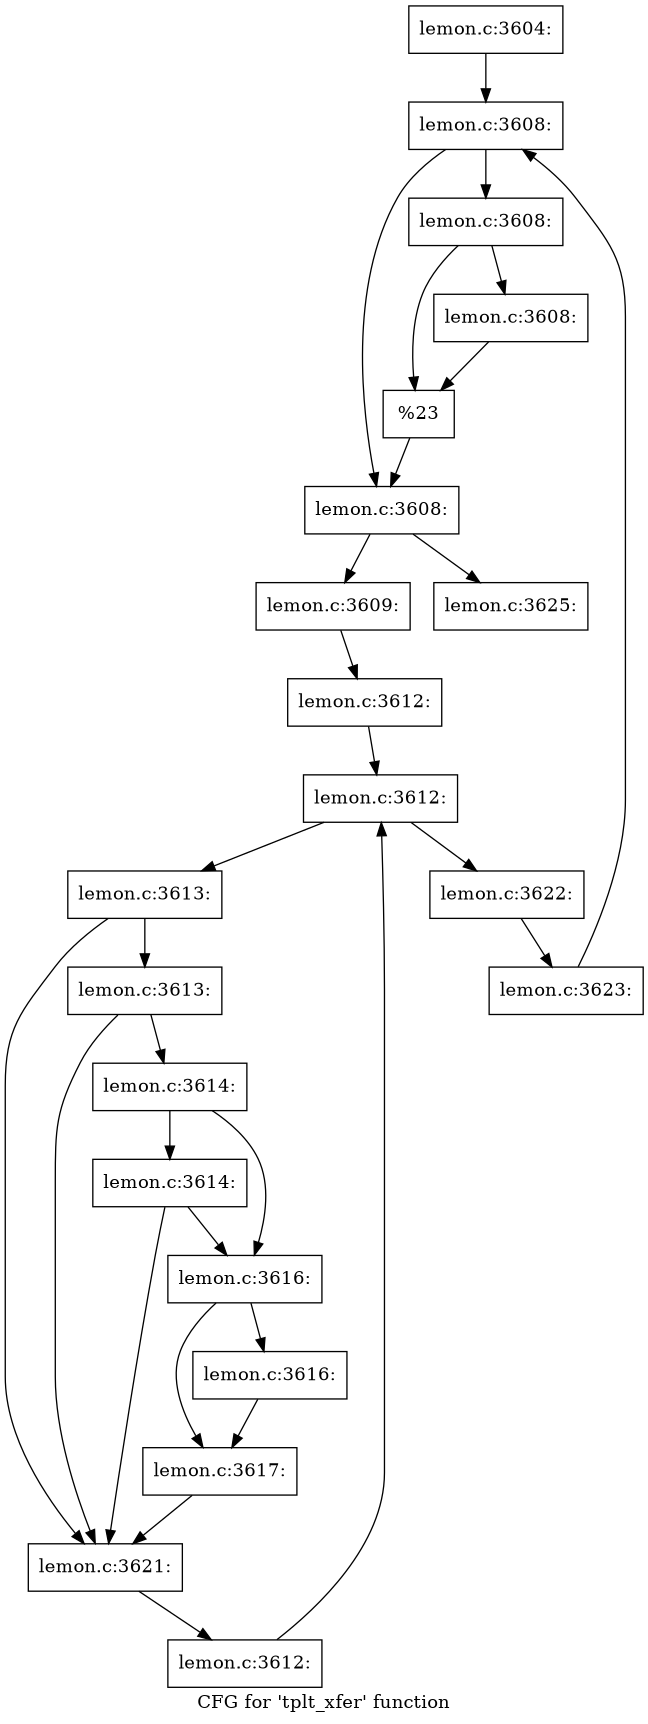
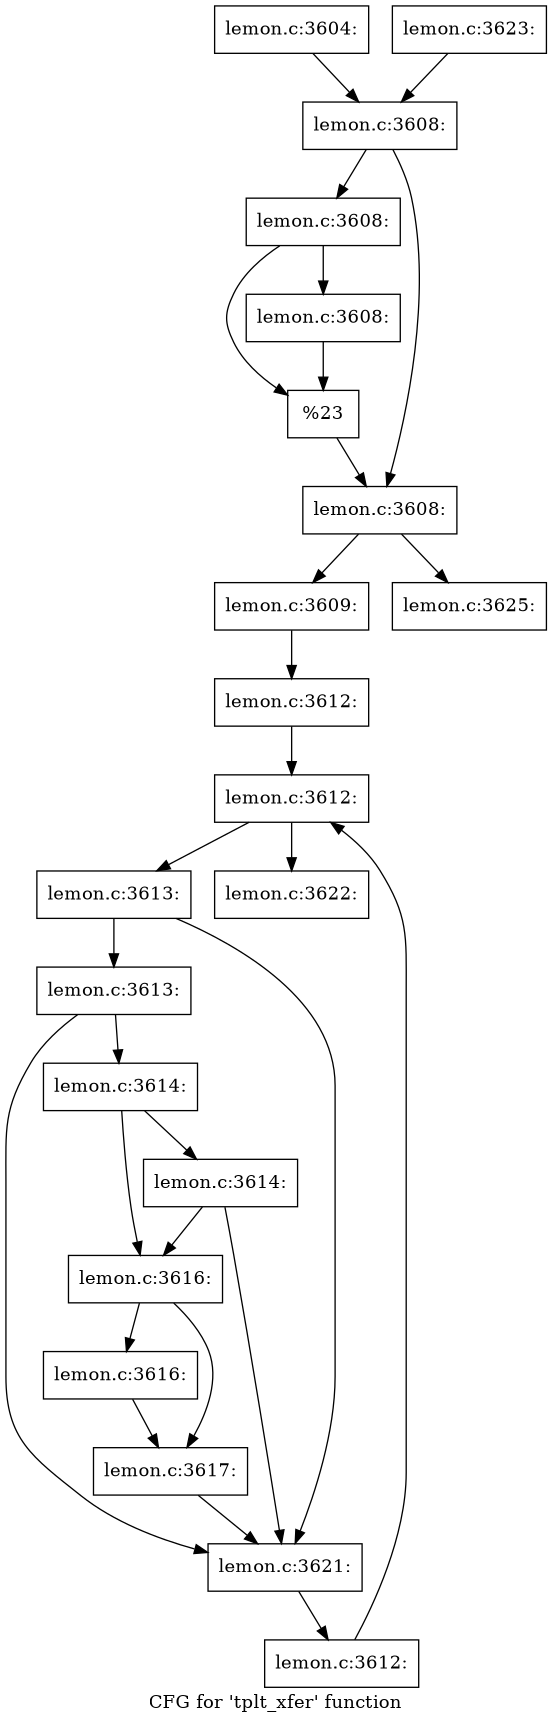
edge "lemon.c:3622:" -> "lemon.c:3623:": removed
